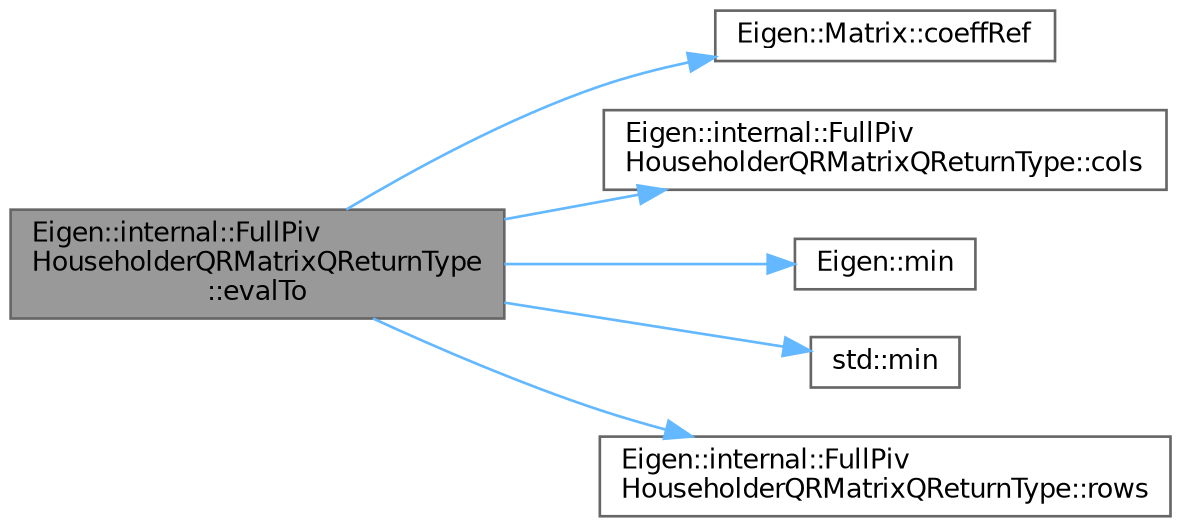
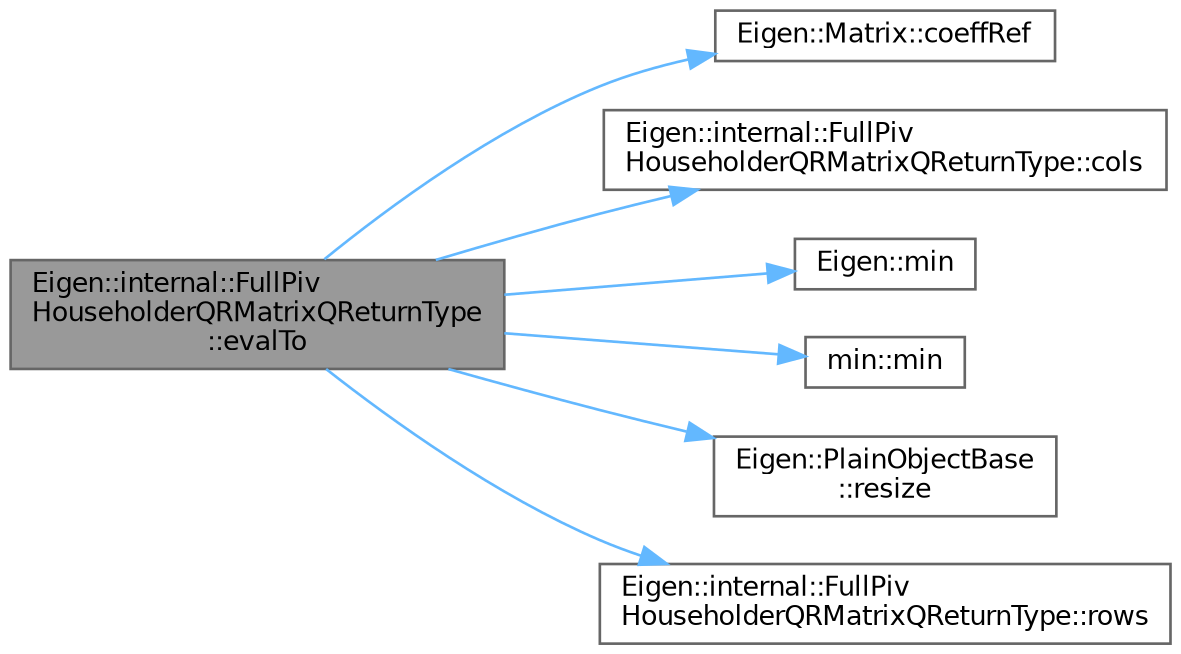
node "std::min": label "std::min" -> "min::min"
node "Eigen::PlainObjectBase ::resize": added
